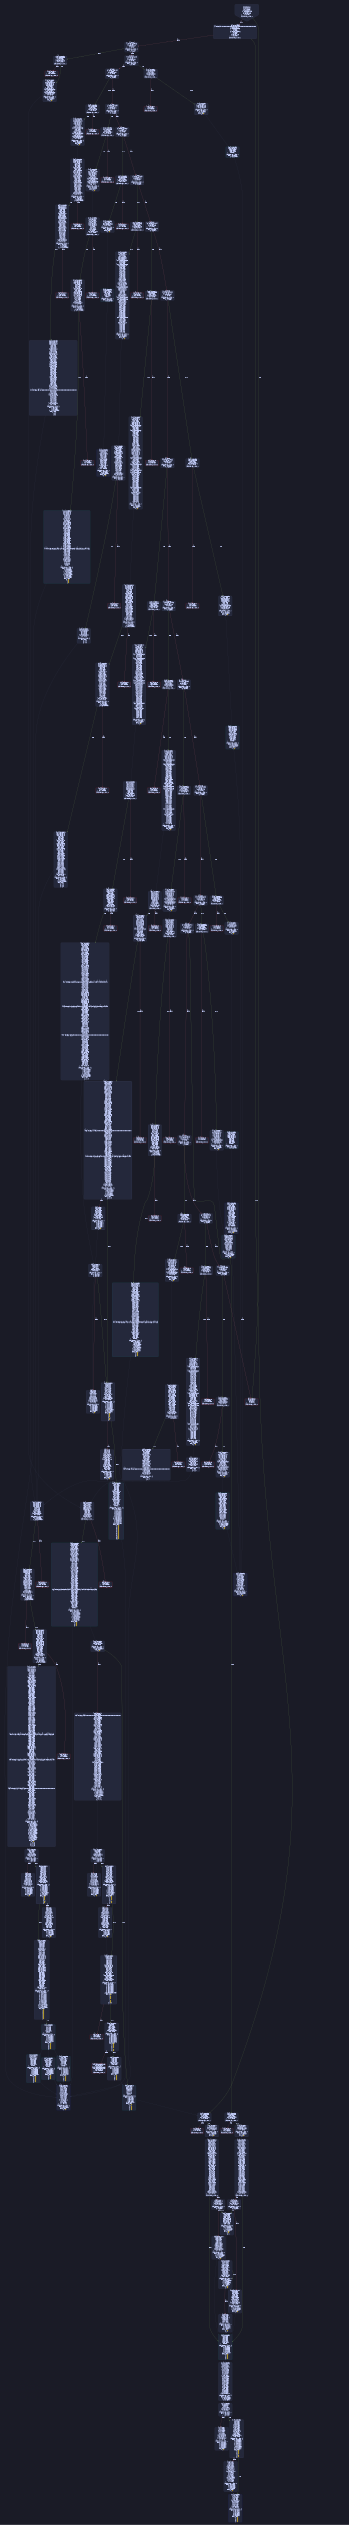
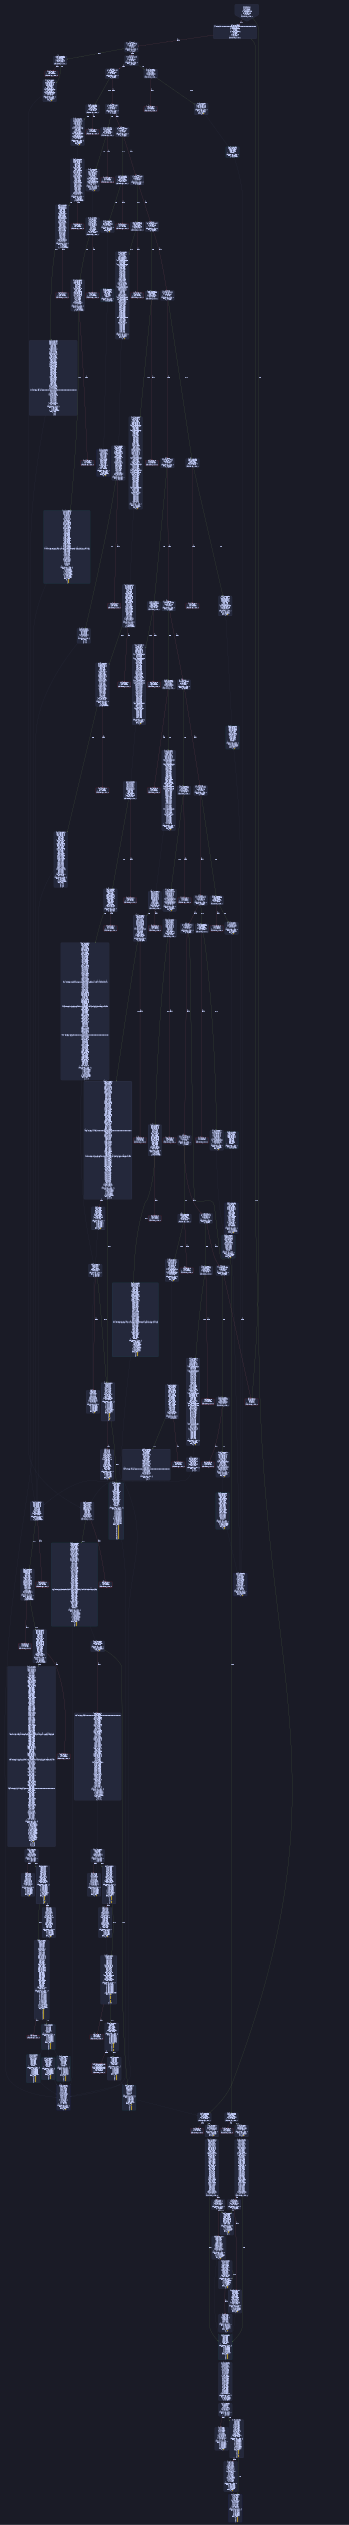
node "[0fff] INVALID Stack size req: 0, sizeΔ: 0": added
